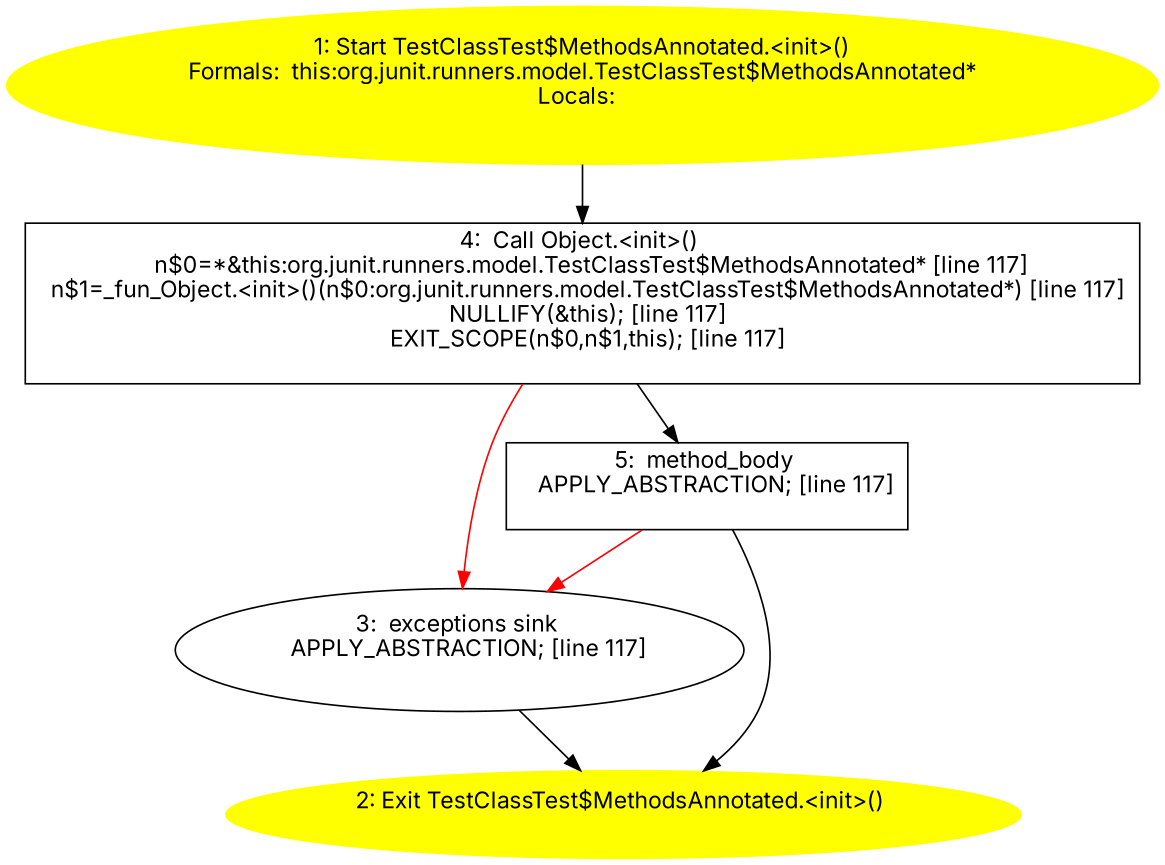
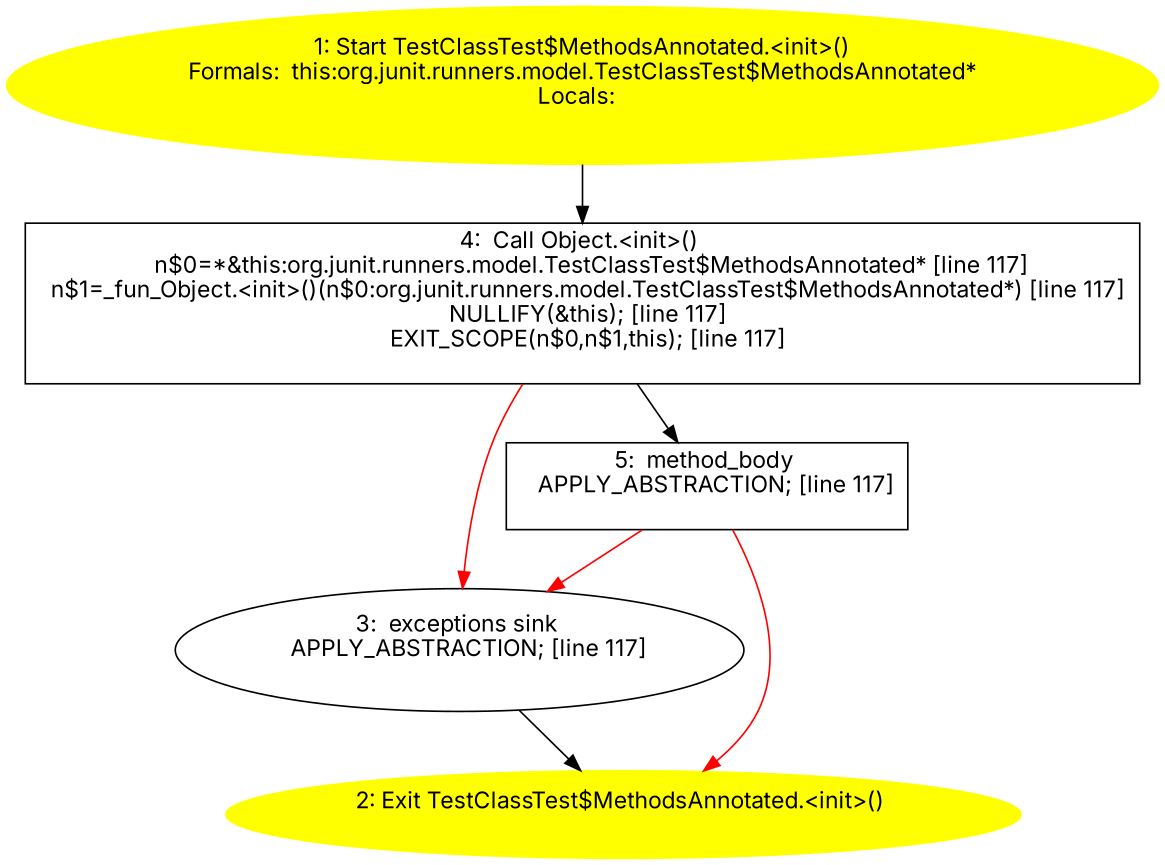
edge "5:  method_body APPLY_ABSTRACTION; [line 117]" -> "2: Exit TestClassTest$MethodsAnnotated.<init>()": color black -> red
